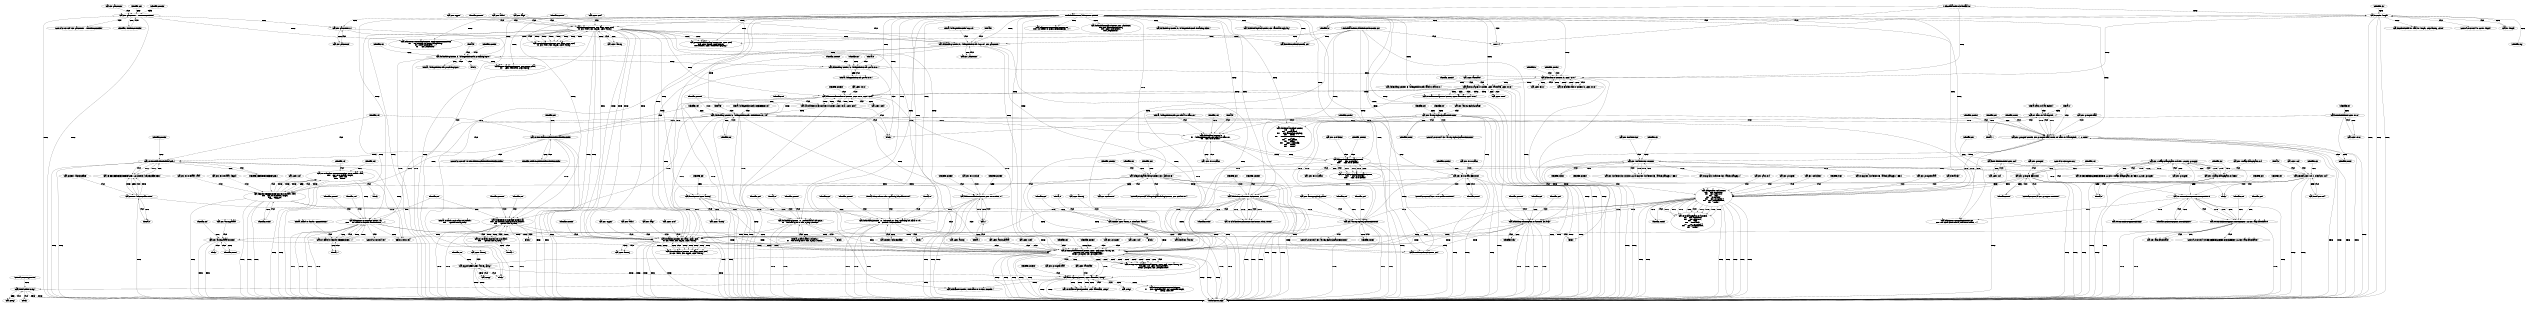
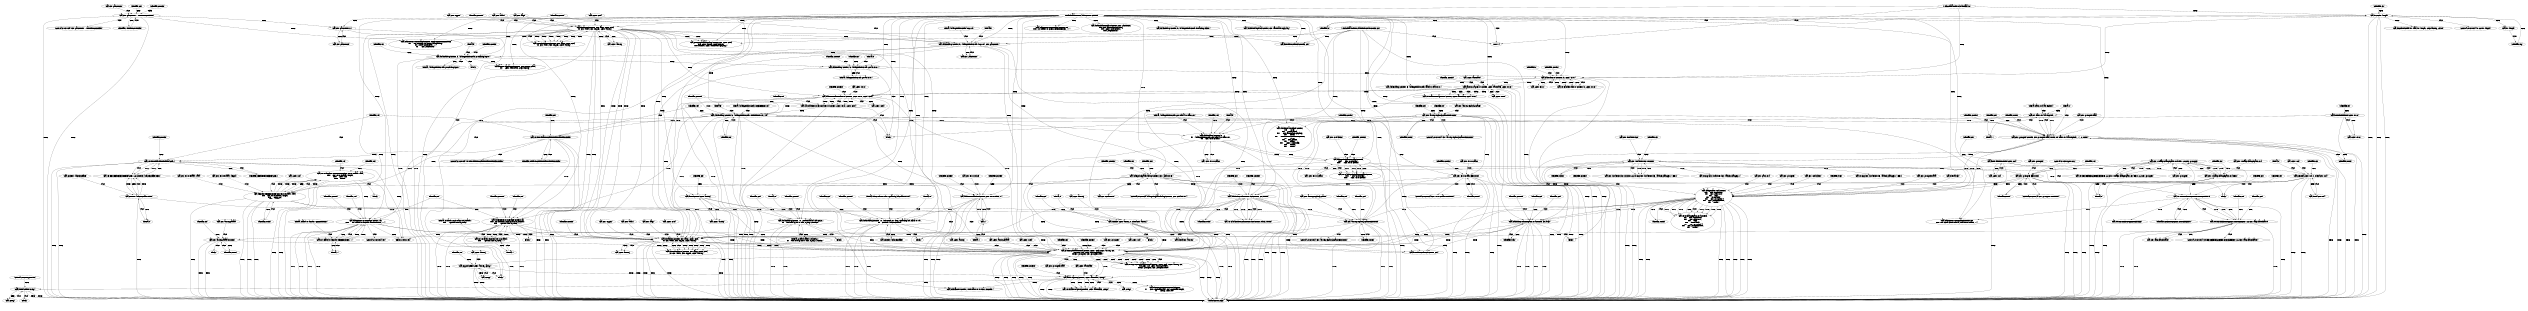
edge "(Call,in->length)" -> "(Call,in && in->length)": now "(Call,in->length)" -> "(Identifier,rep)"
